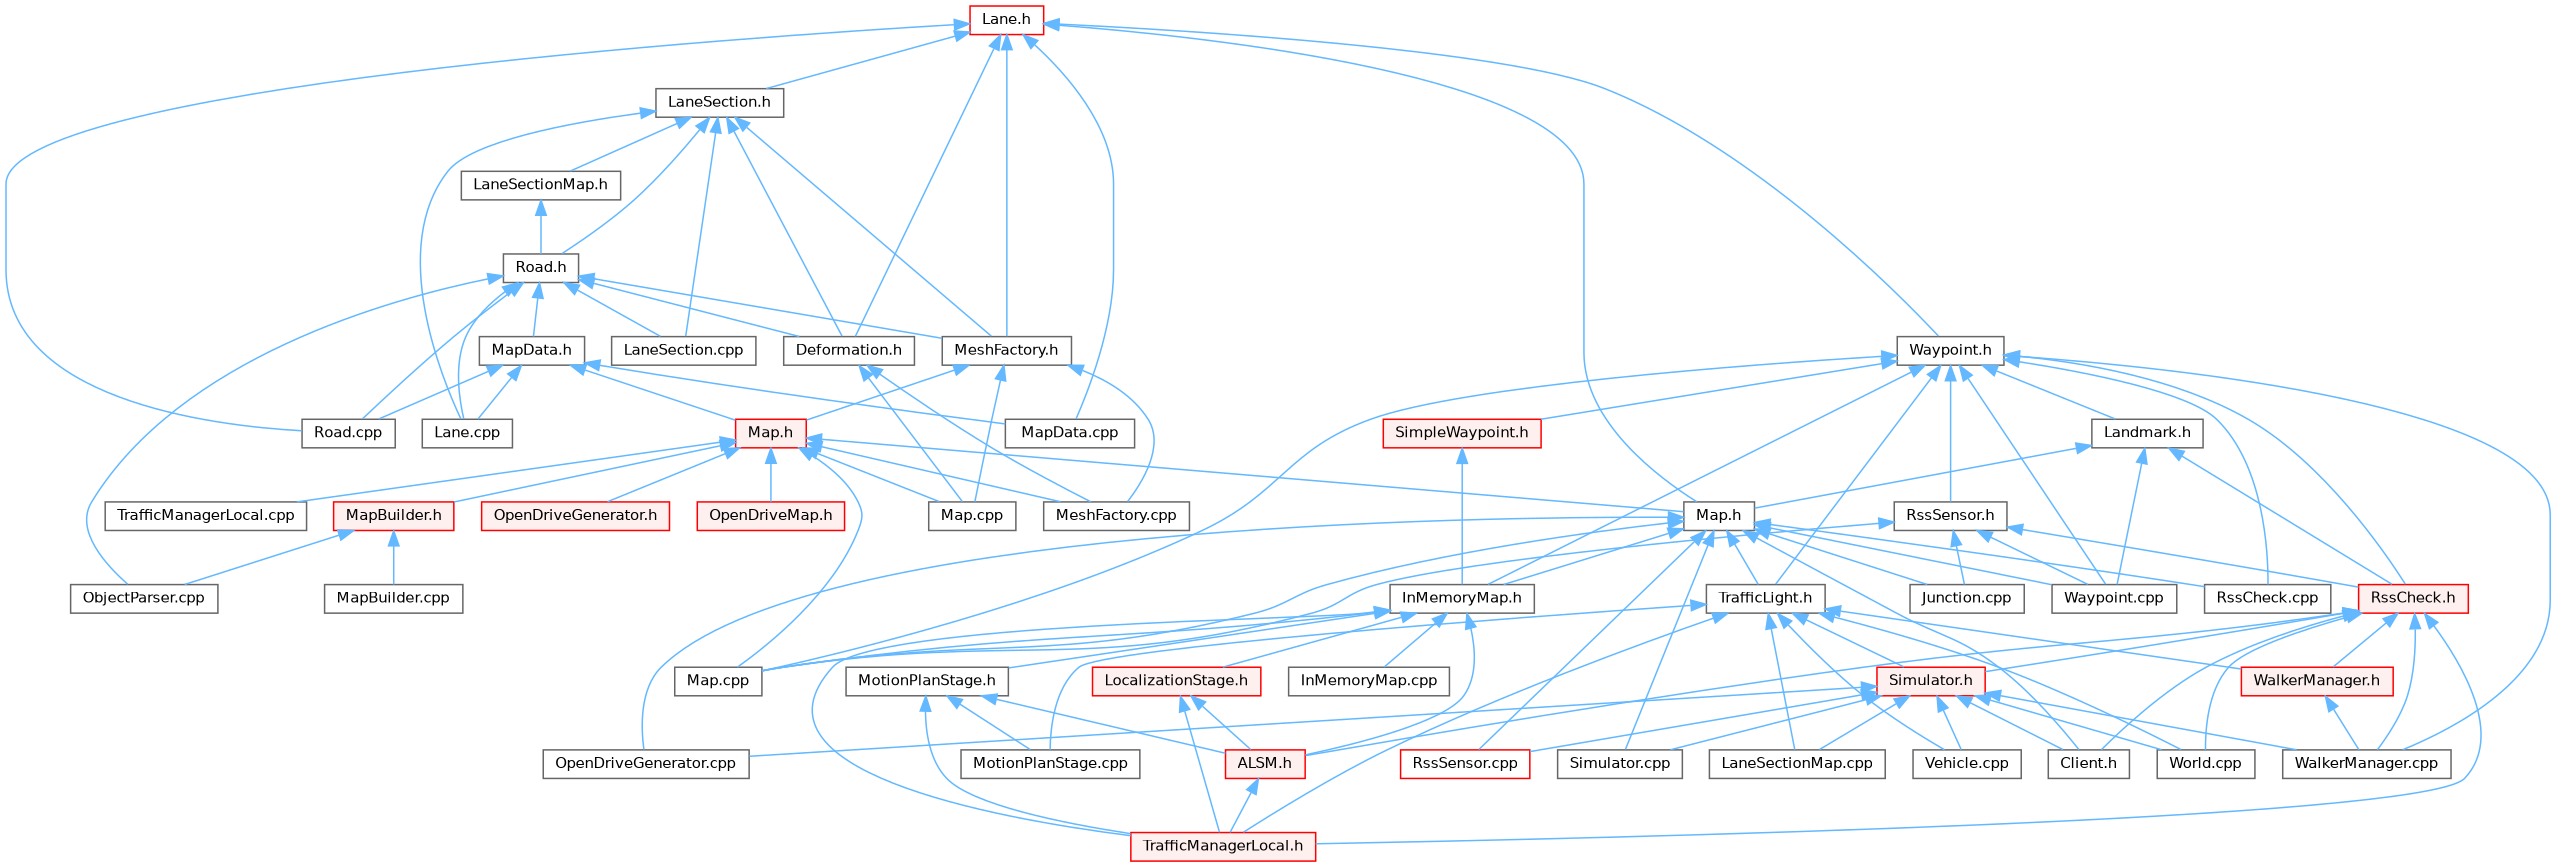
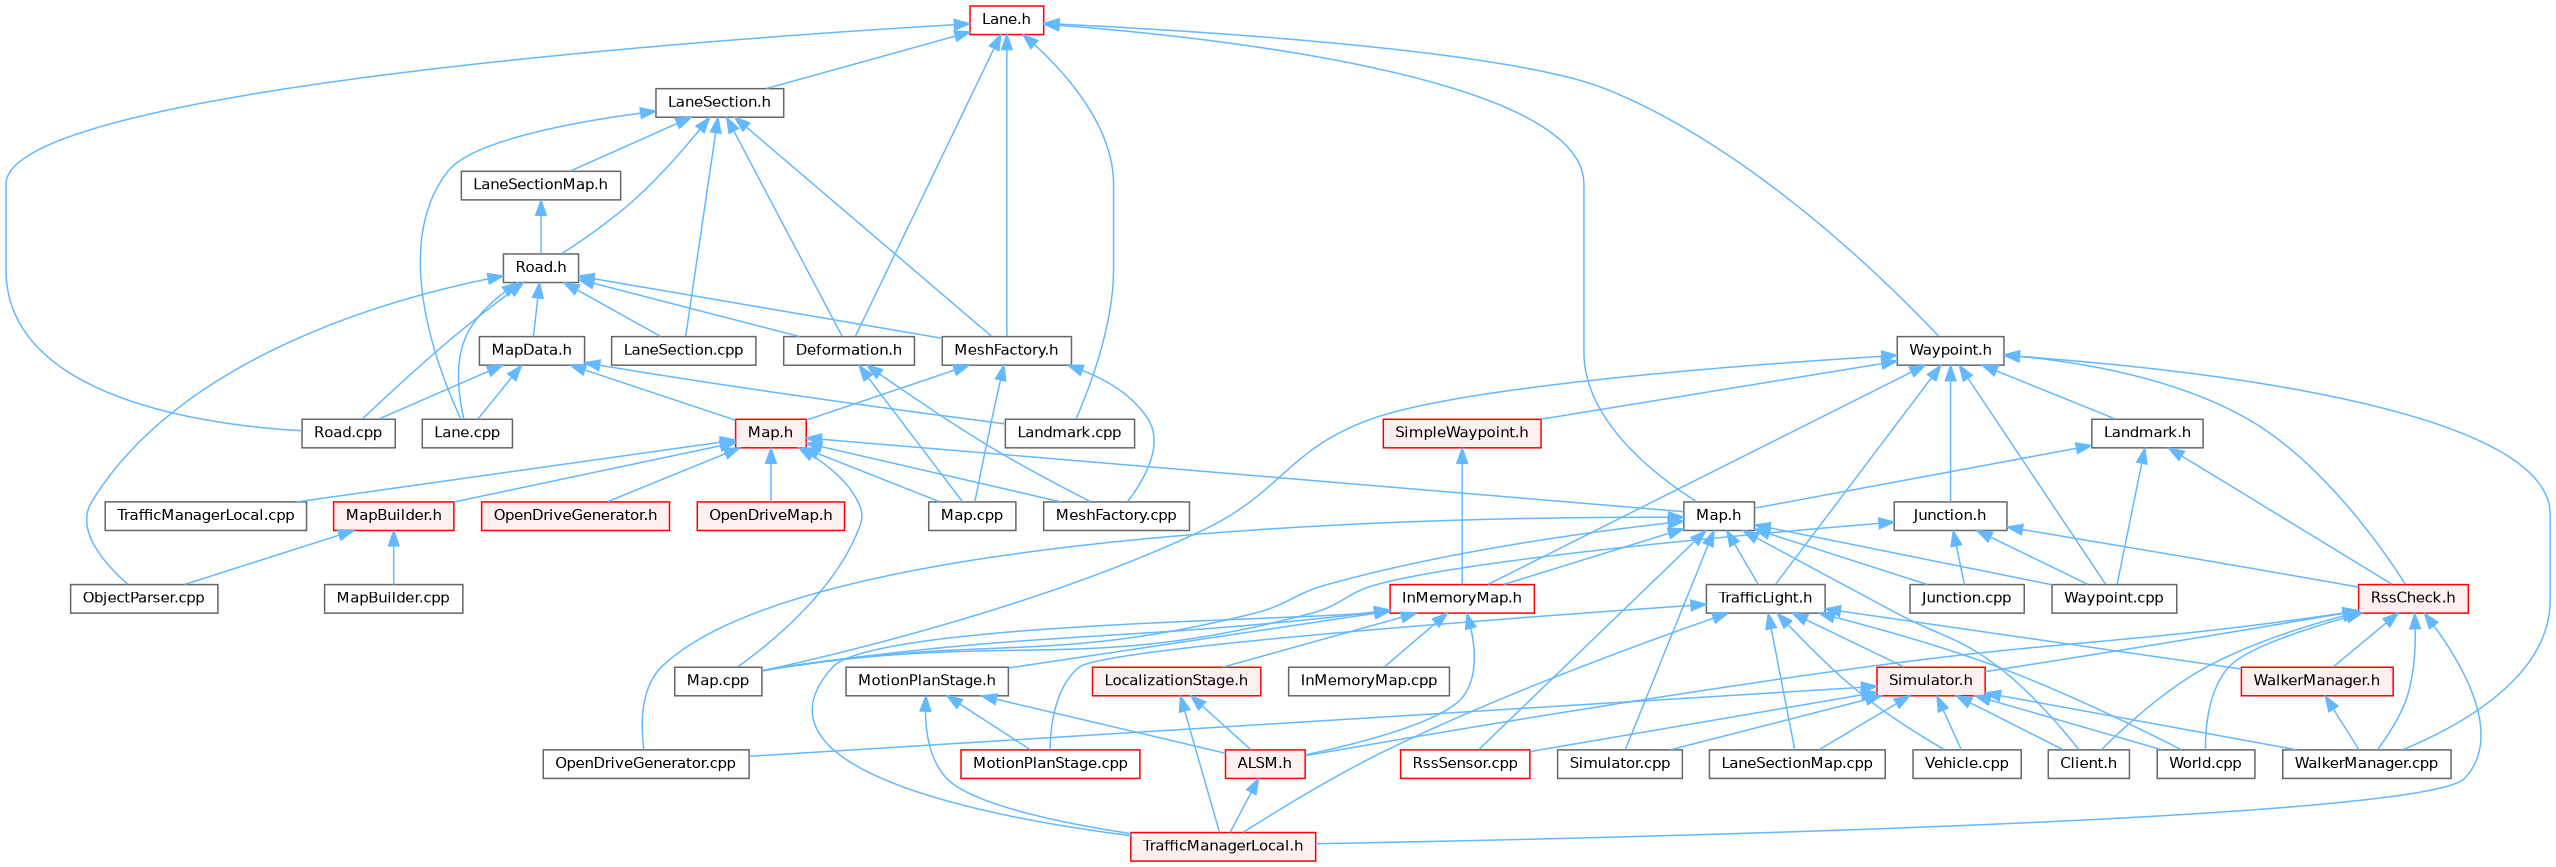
node "MapData.cpp": label "MapData.cpp" -> "Landmark.cpp"
node "RssSensor.h": label "RssSensor.h" -> "Junction.h"
node "InMemoryMap.h": color grey40 -> red
node "RssCheck.cpp": removed
node "MotionPlanStage.cpp": color grey40 -> red
